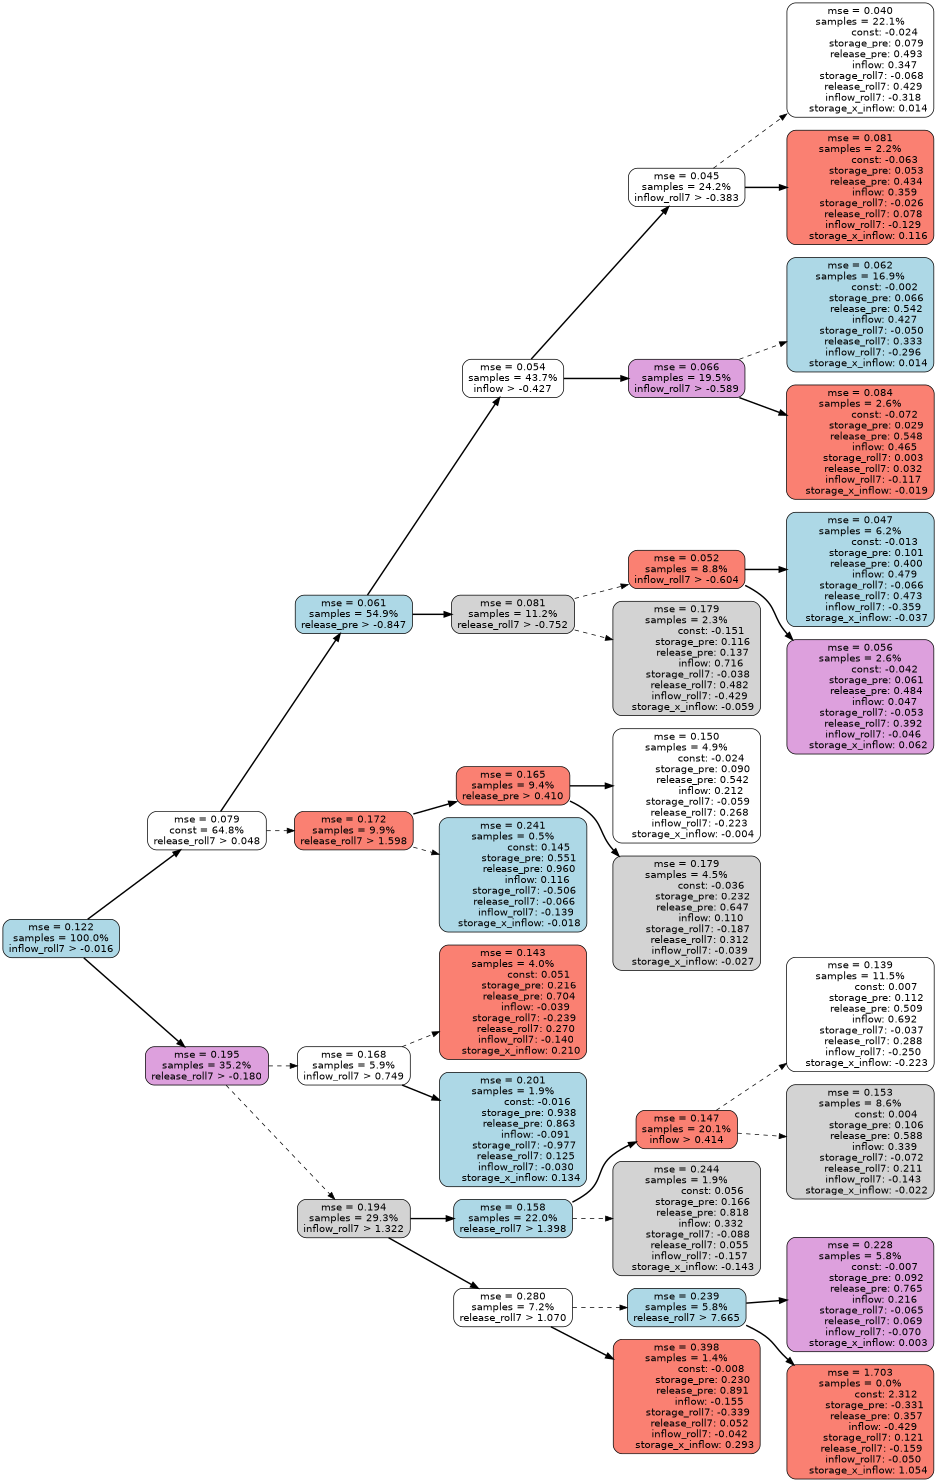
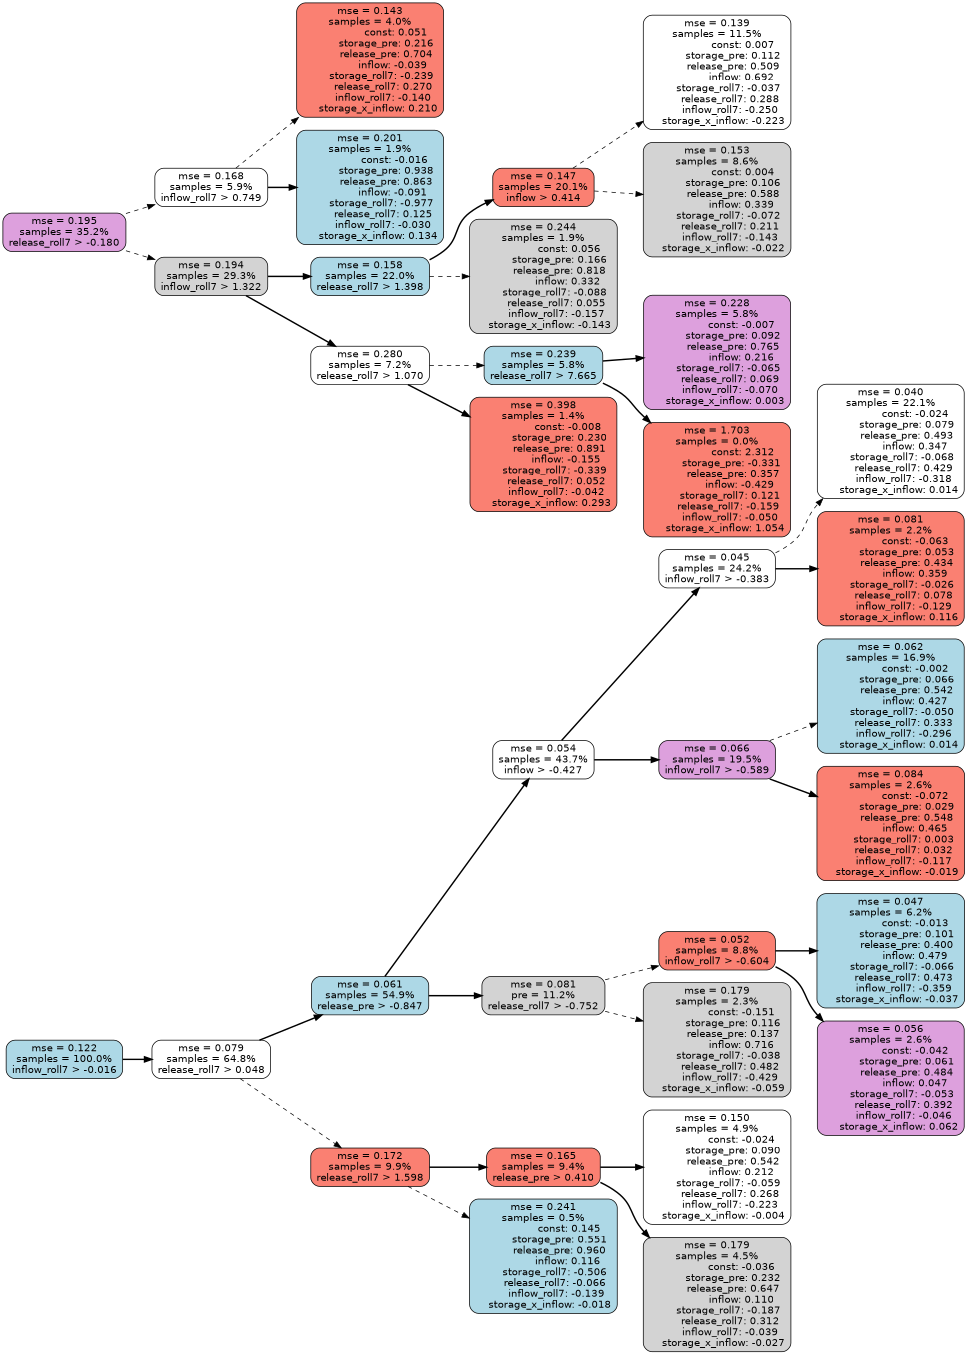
node "mse = 0.081 samples = 11.2% release_roll7 > -0.752": label "mse = 0.081 samples = 11.2% release_roll7 > -0.752" -> "mse = 0.081 pre = 11.2% release_roll7 > -0.752"
node "mse = 0.079 const = 64.8% release_roll7 > 0.048": label "mse = 0.079 const = 64.8% release_roll7 > 0.048" -> "mse = 0.079 samples = 64.8% release_roll7 > 0.048"
edge "mse = 0.122 samples = 100.0% inflow_roll7 > -0.016" -> "mse = 0.195 samples = 35.2% release_roll7 > -0.180": removed
